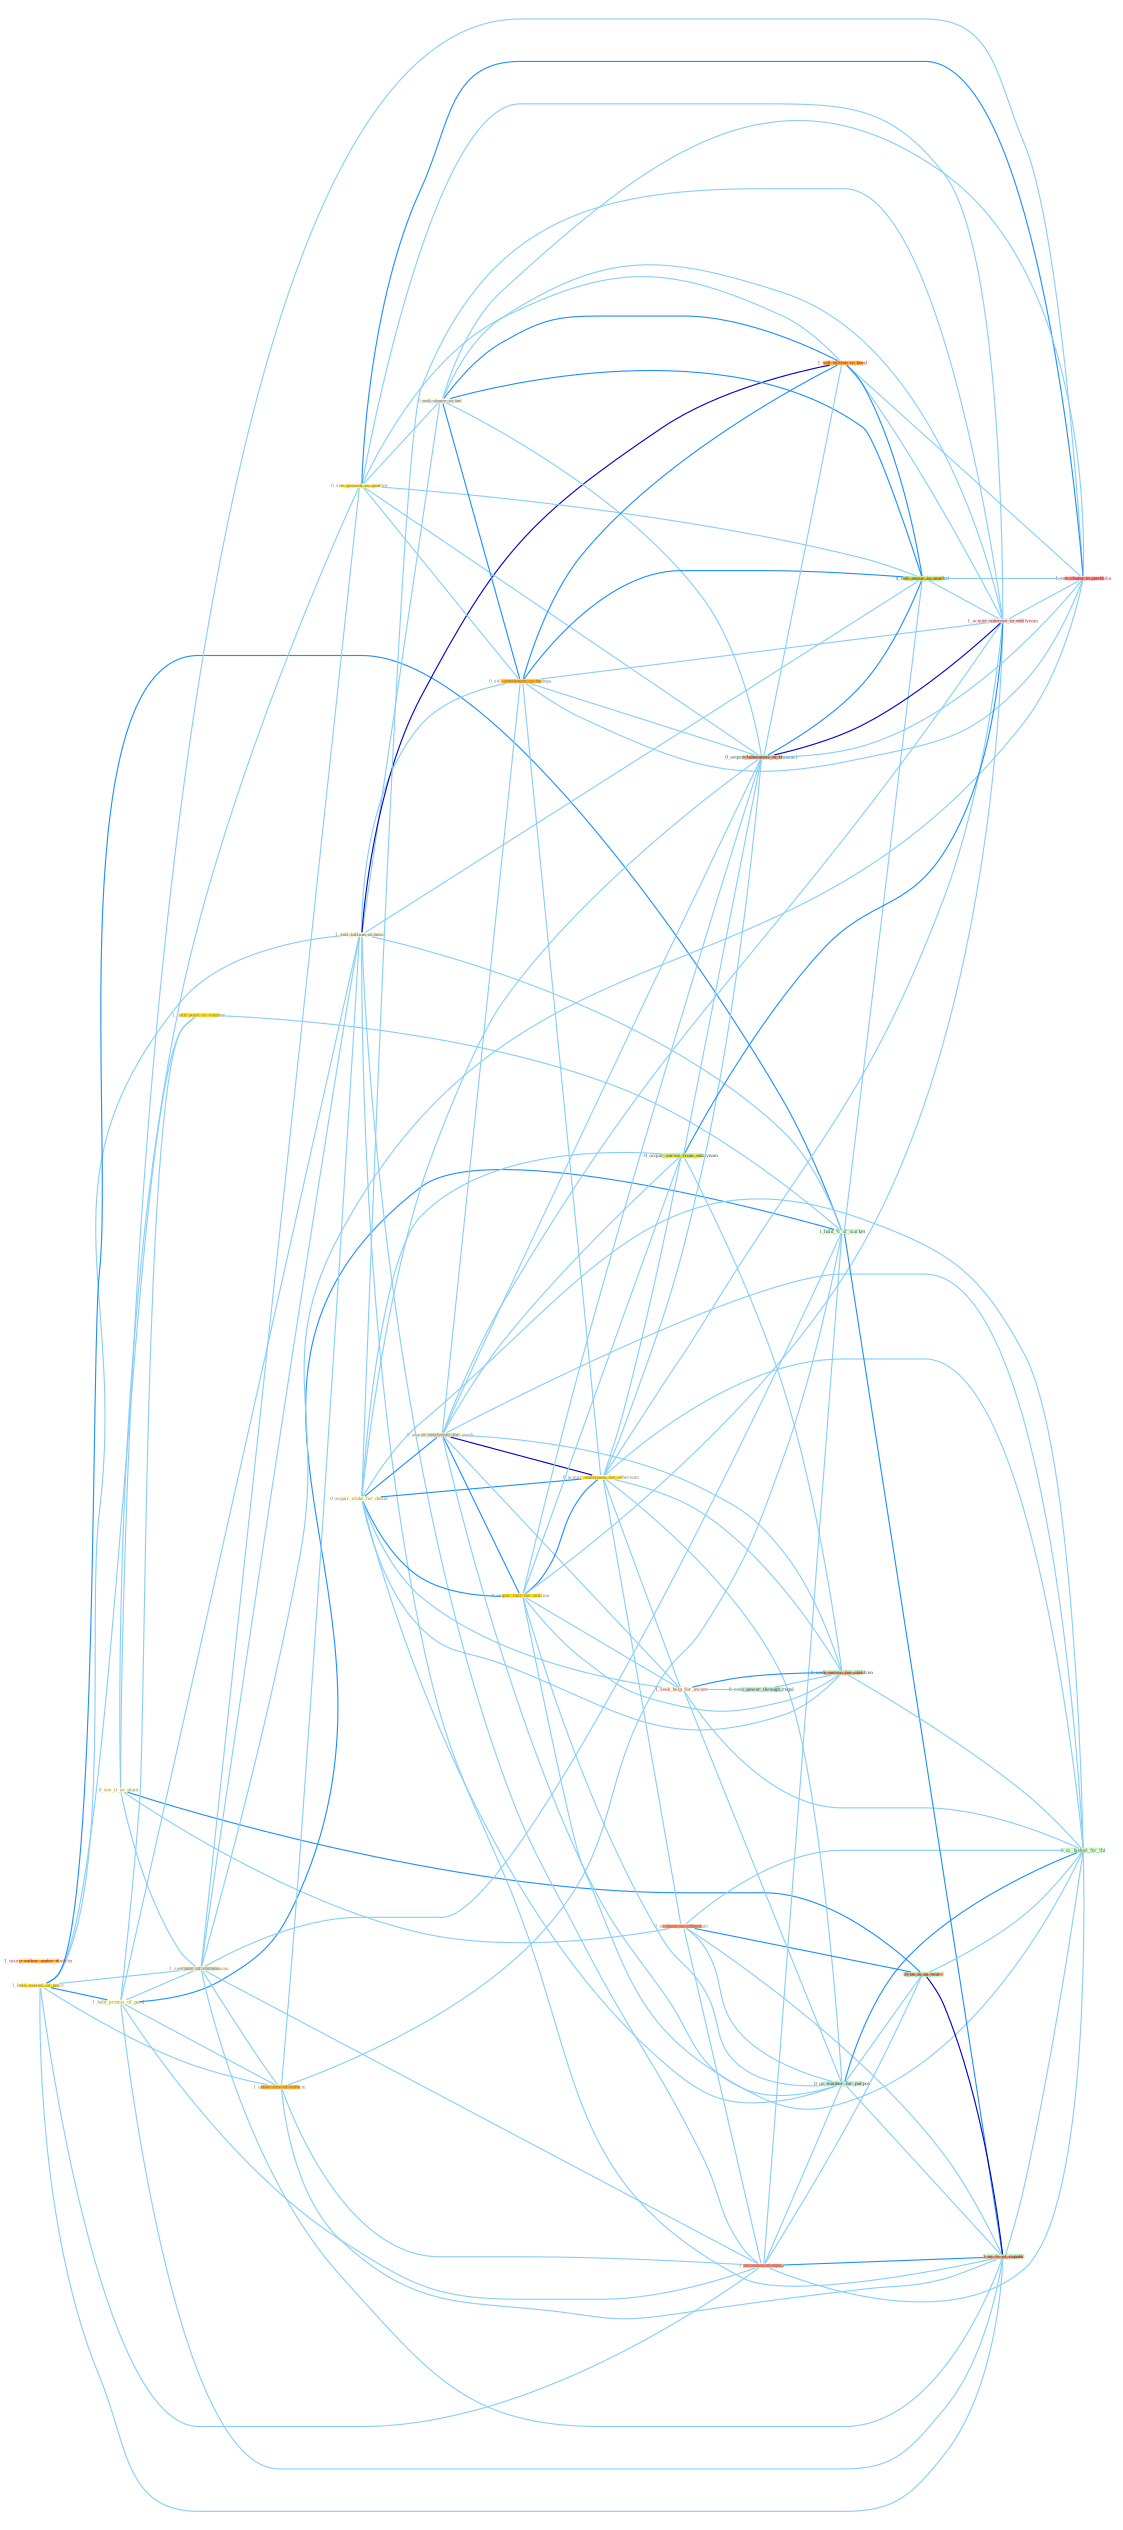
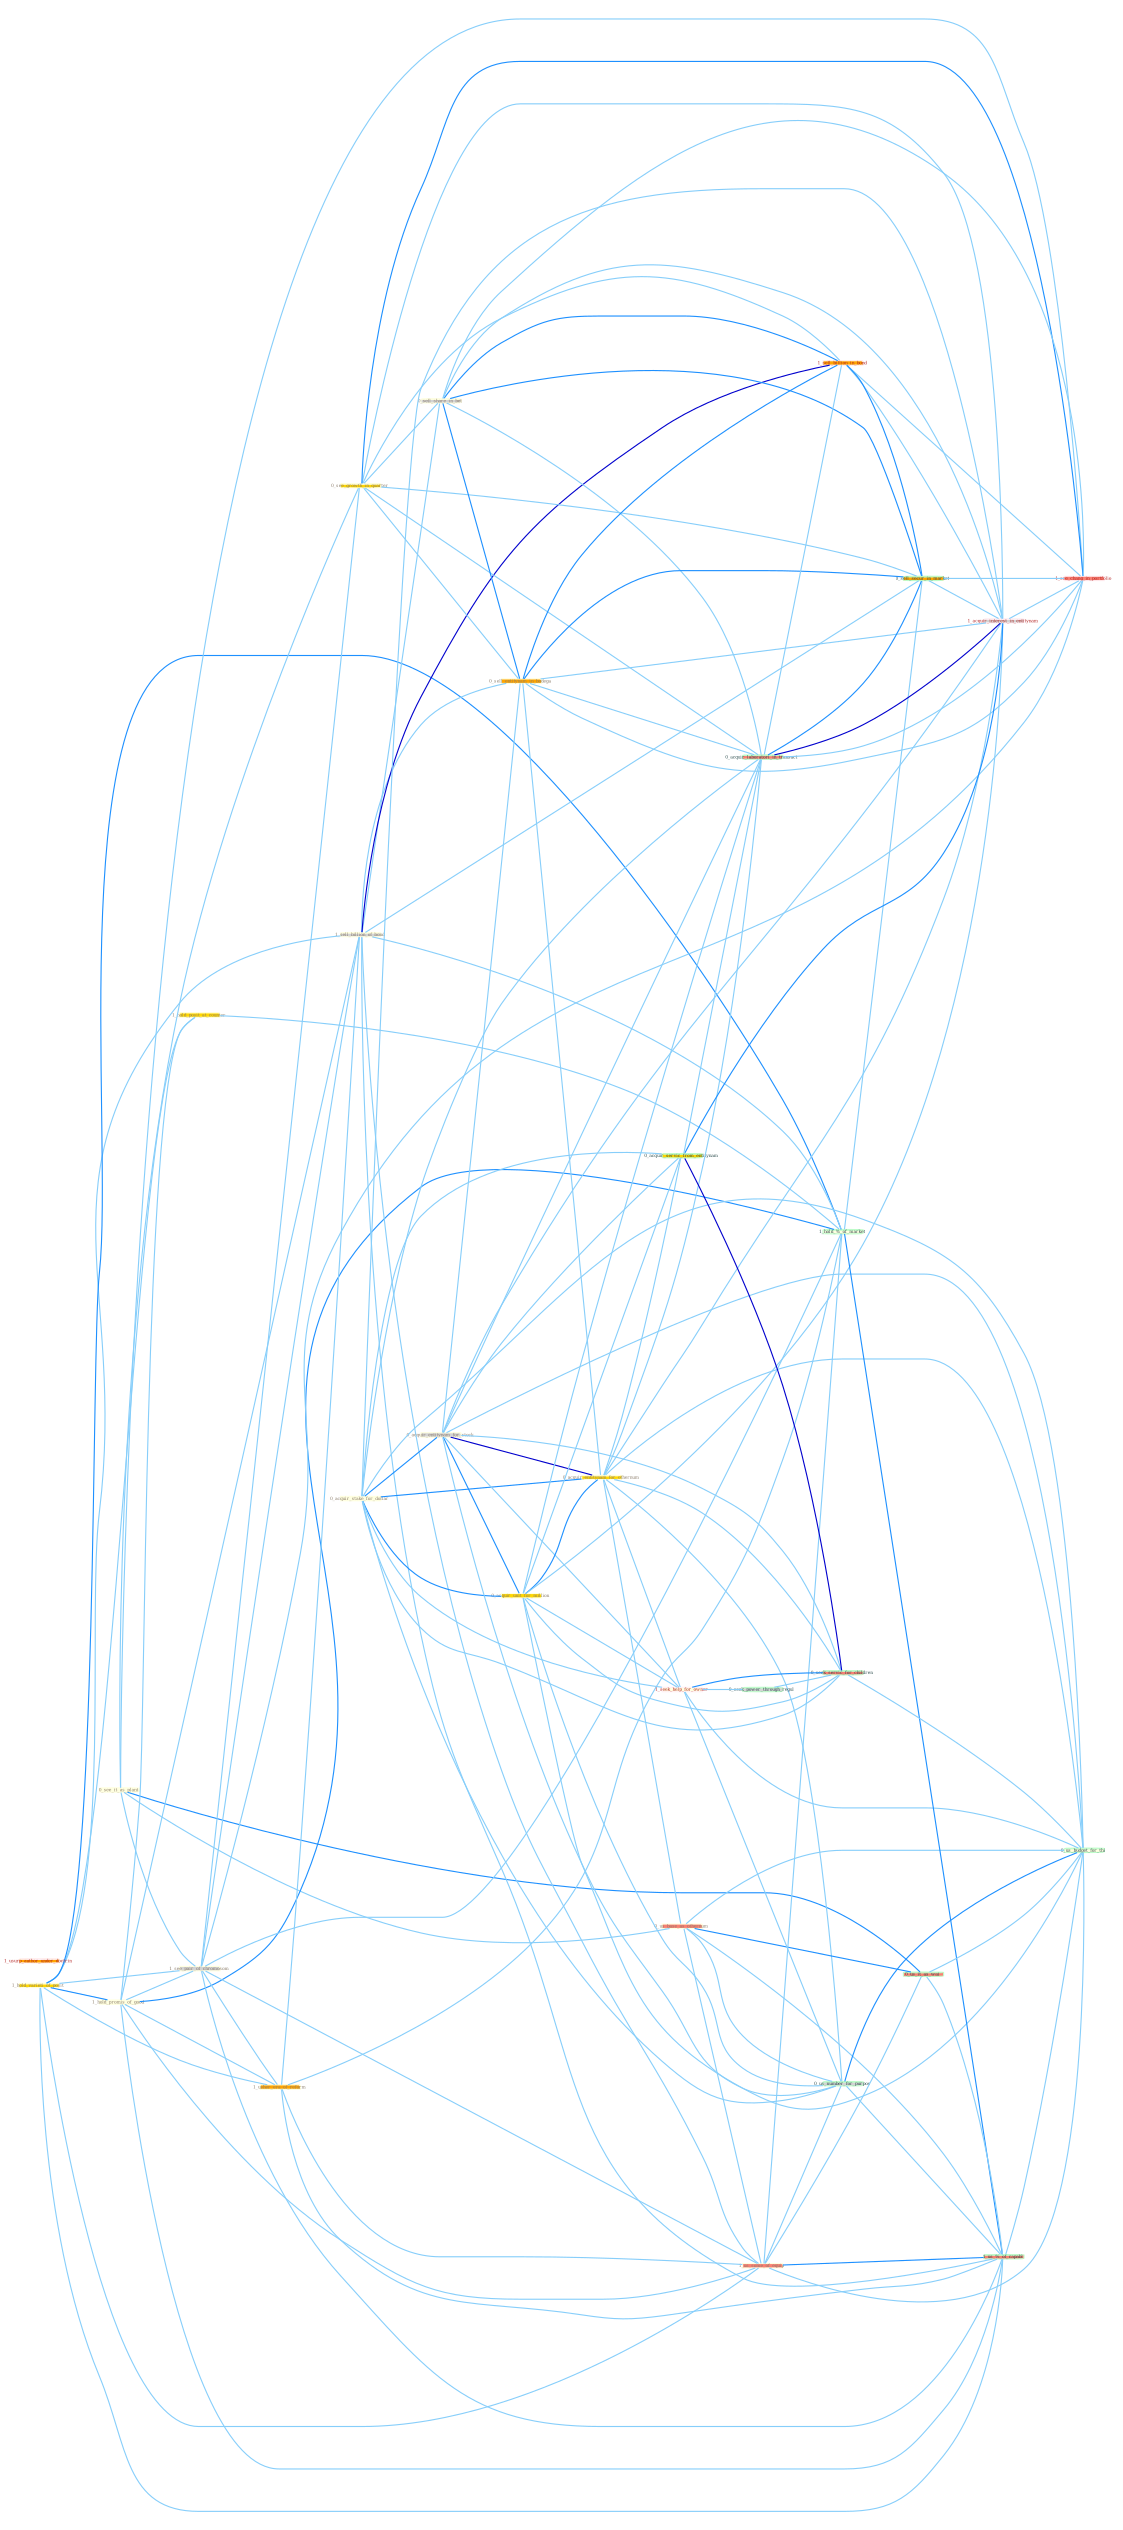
edge "0_acquir_servic_from_entitynam" -- "0_seek_servic_for_children": color #87cefa -> #0000cd
edge "0_us_it_as_wai" -- "0_us_number_for_purpos": removed
edge "0_us_it_as_wai" -- "1_us_%_of_capabl": color #0000cd -> #87cefa
